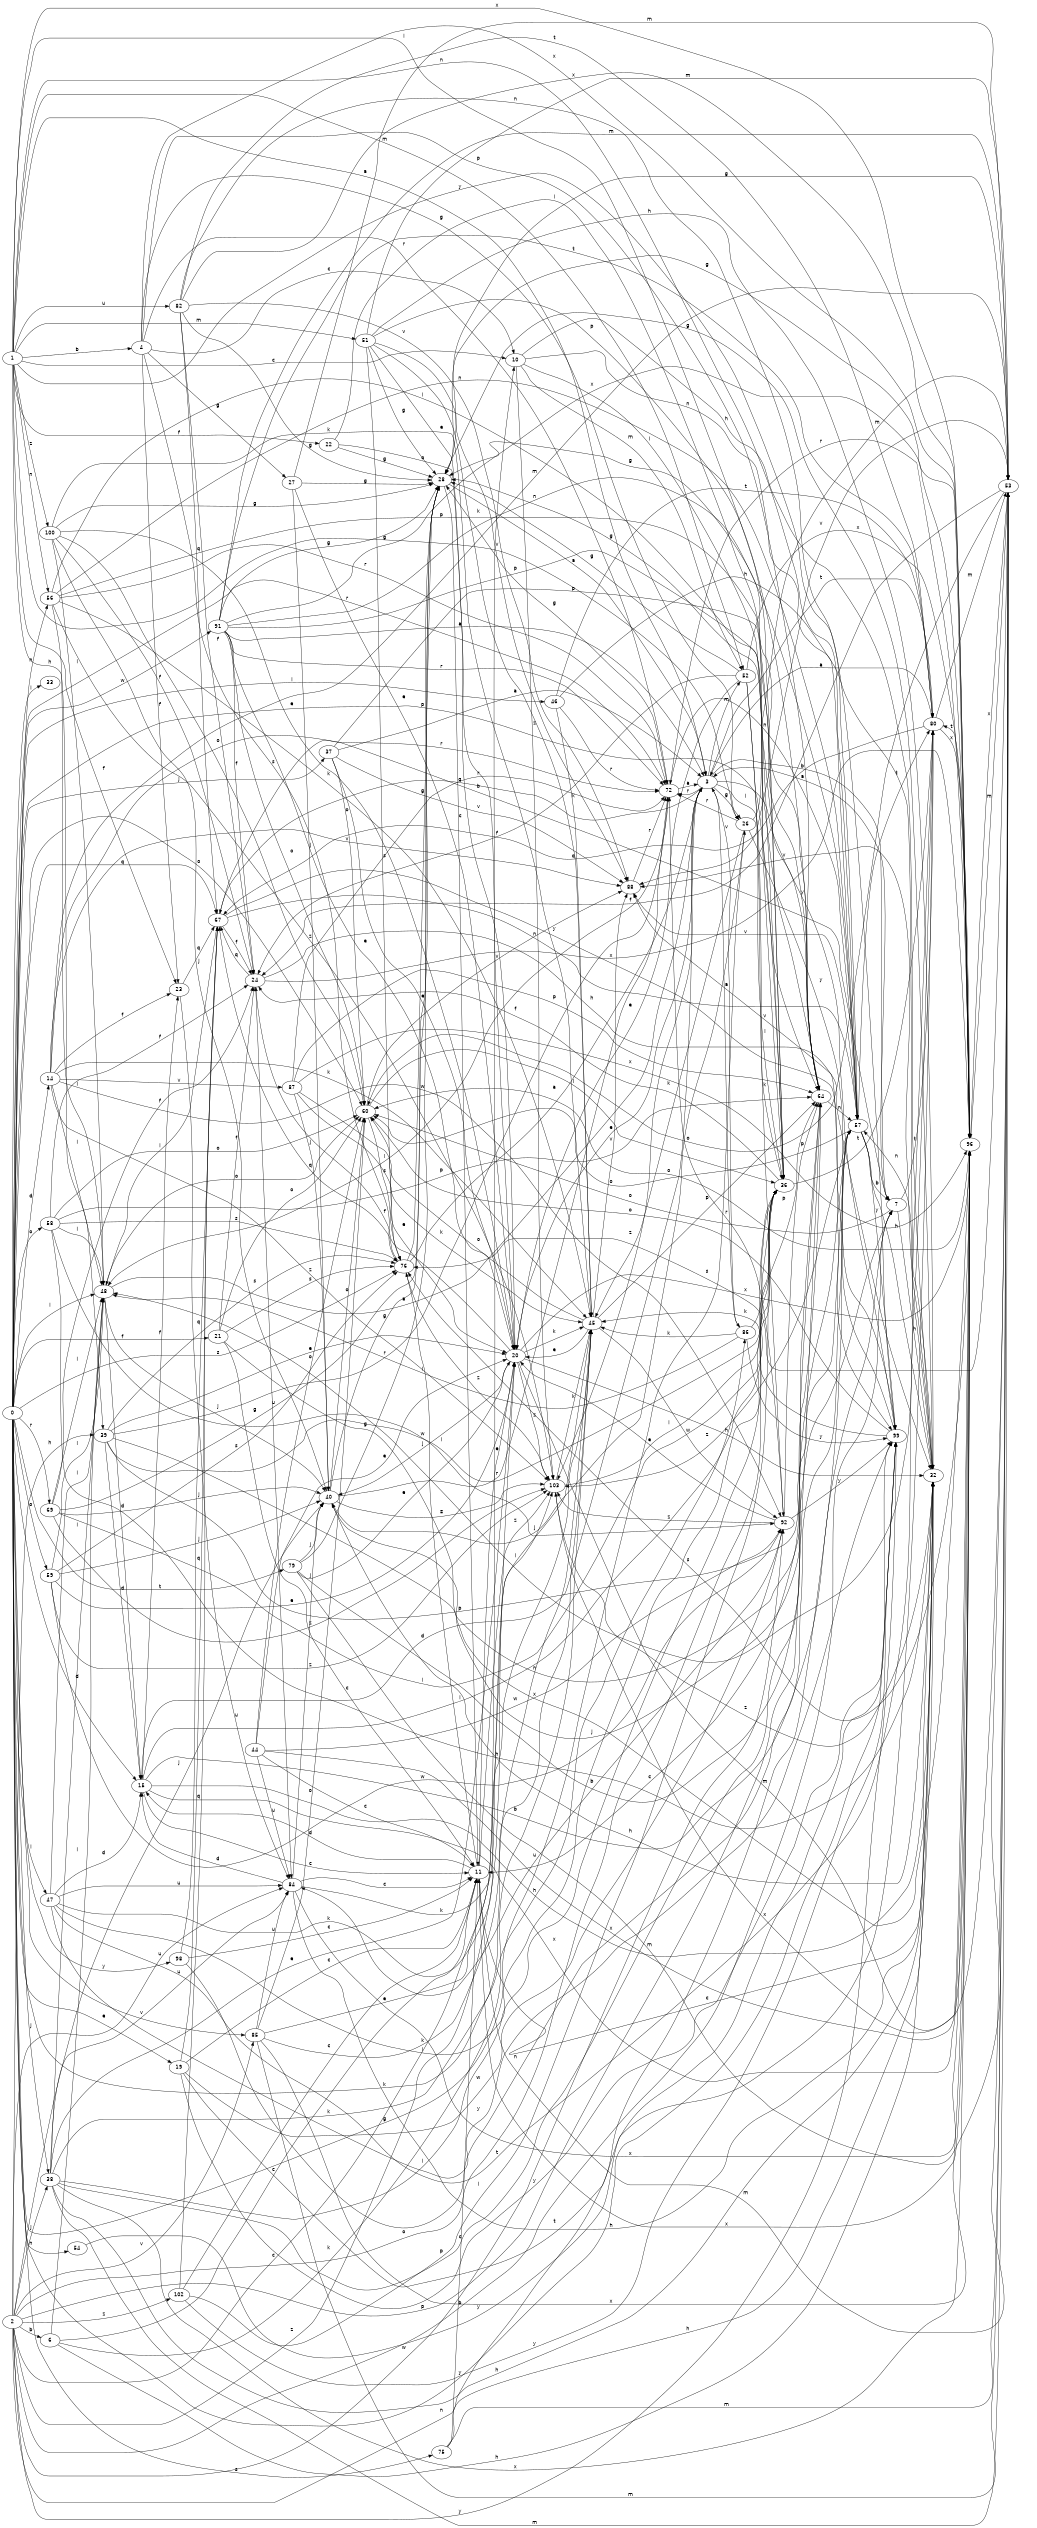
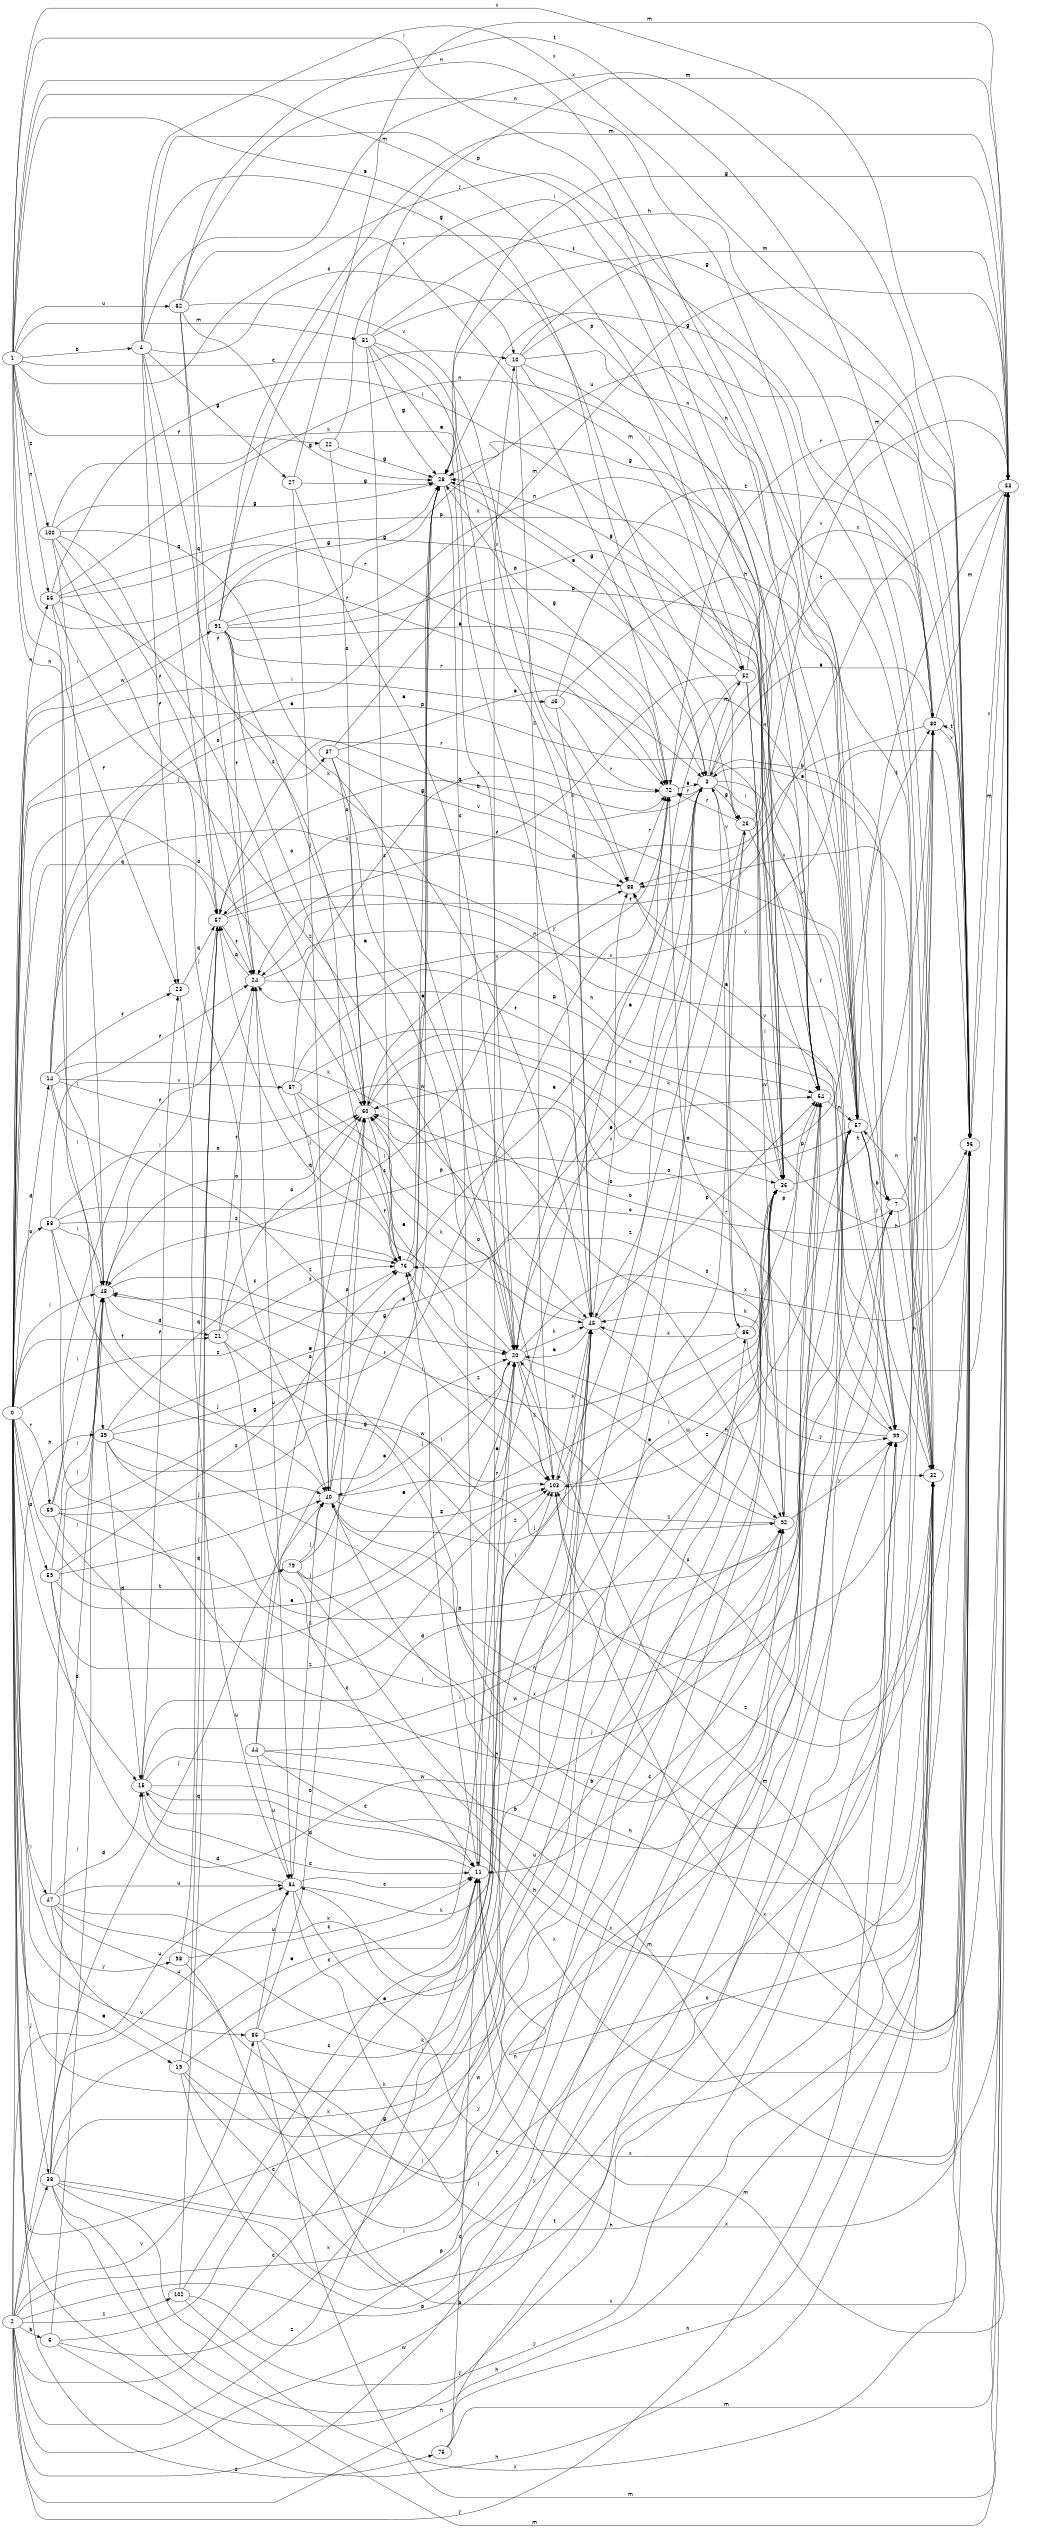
edge "10" -> "53": added, label "m"
edge "91" -> "96": label "x" -> "u"
edge "4" -> "67": added, label "q"
node "33": removed
edge "22" -> "20": now "22" -> "60"
edge "52" -> "92": label "k" -> "w"
edge "48" -> "15": now "48" -> "21"
edge "2" -> "36": label "o" -> "i"
node "54": removed
